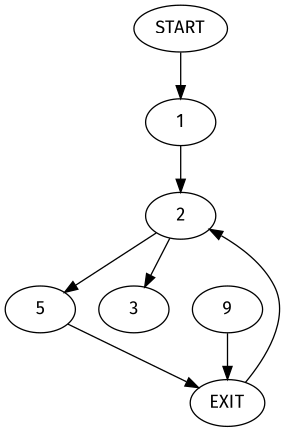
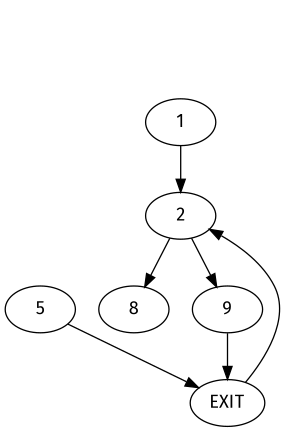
node "START": removed
edge "2" -> "5": now "2" -> "9"
node "3": label "3" -> "8"
